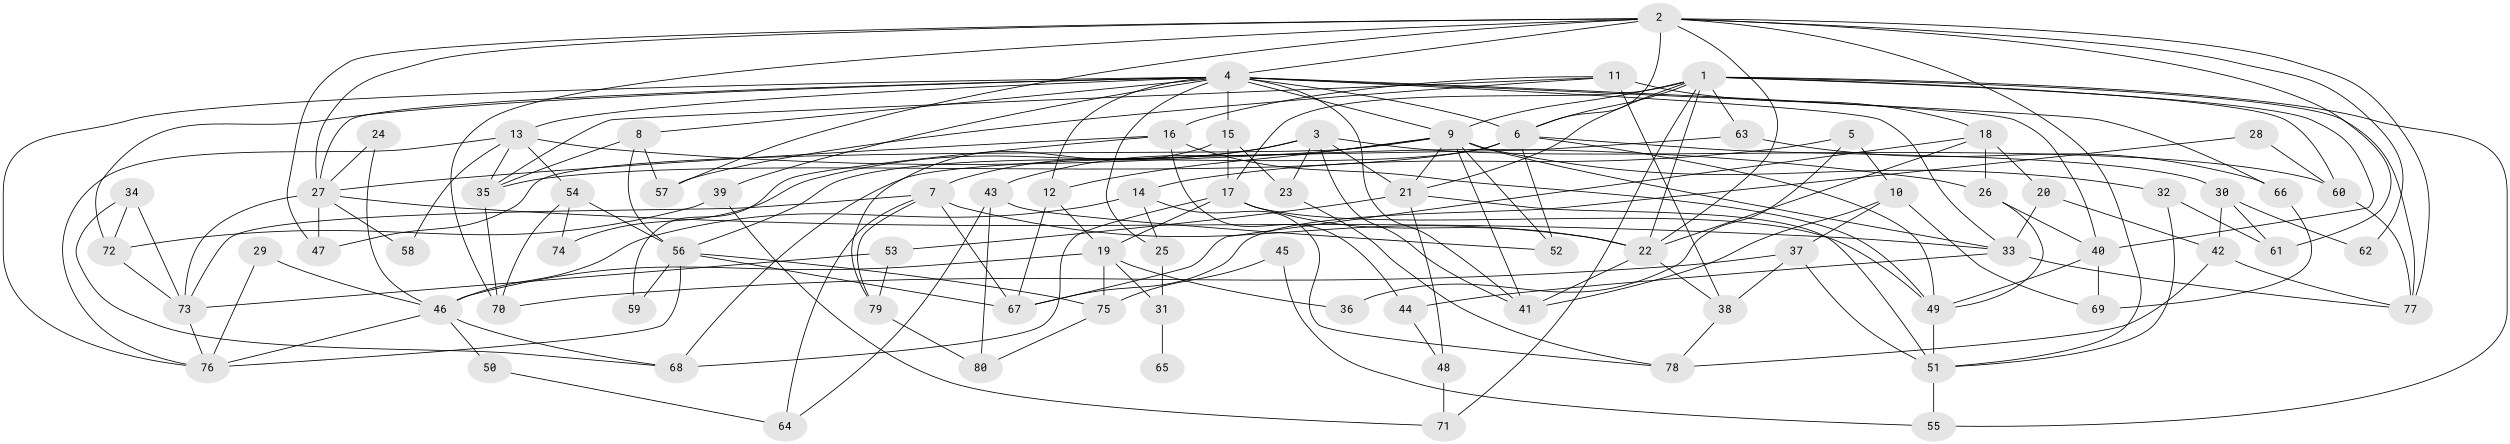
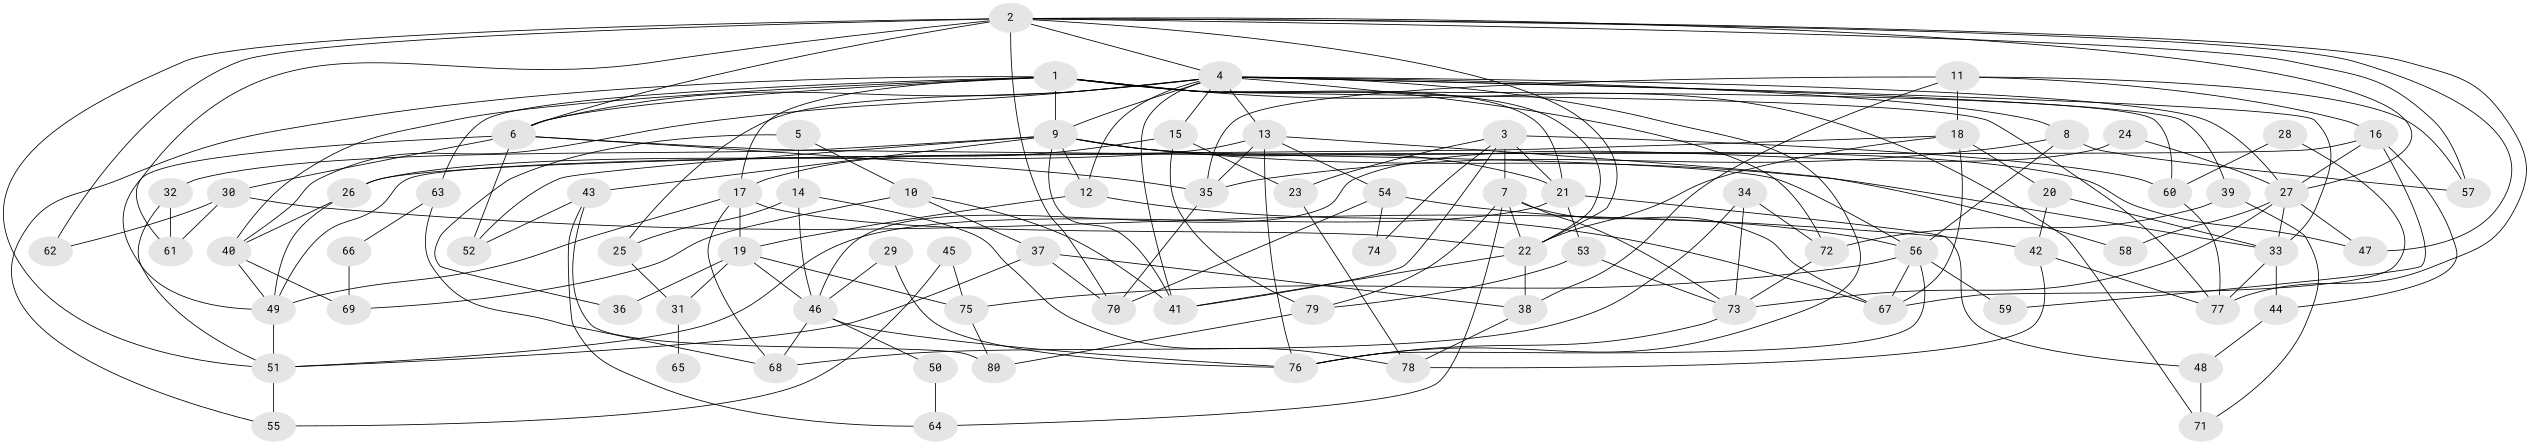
edge "4" -- "66": removed
